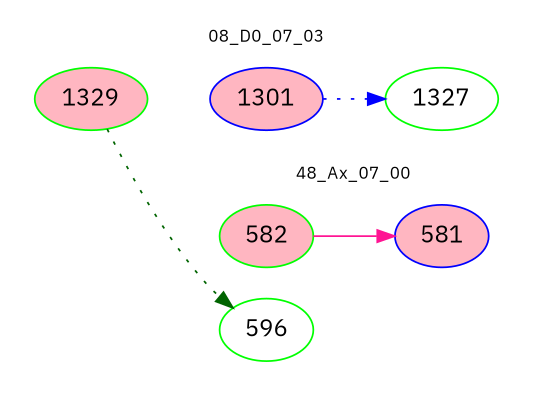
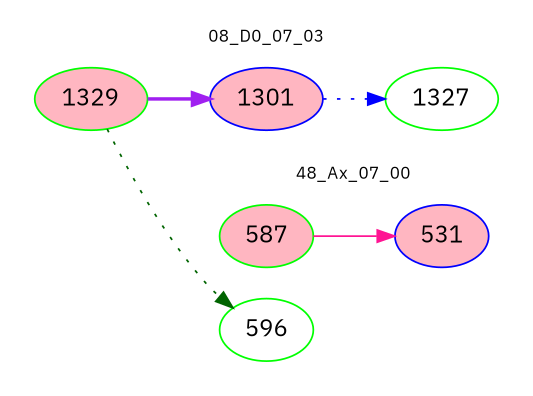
edge "1329" -> "1301": added
node "582": label "582" -> "587"
node "581": label "581" -> "531"
